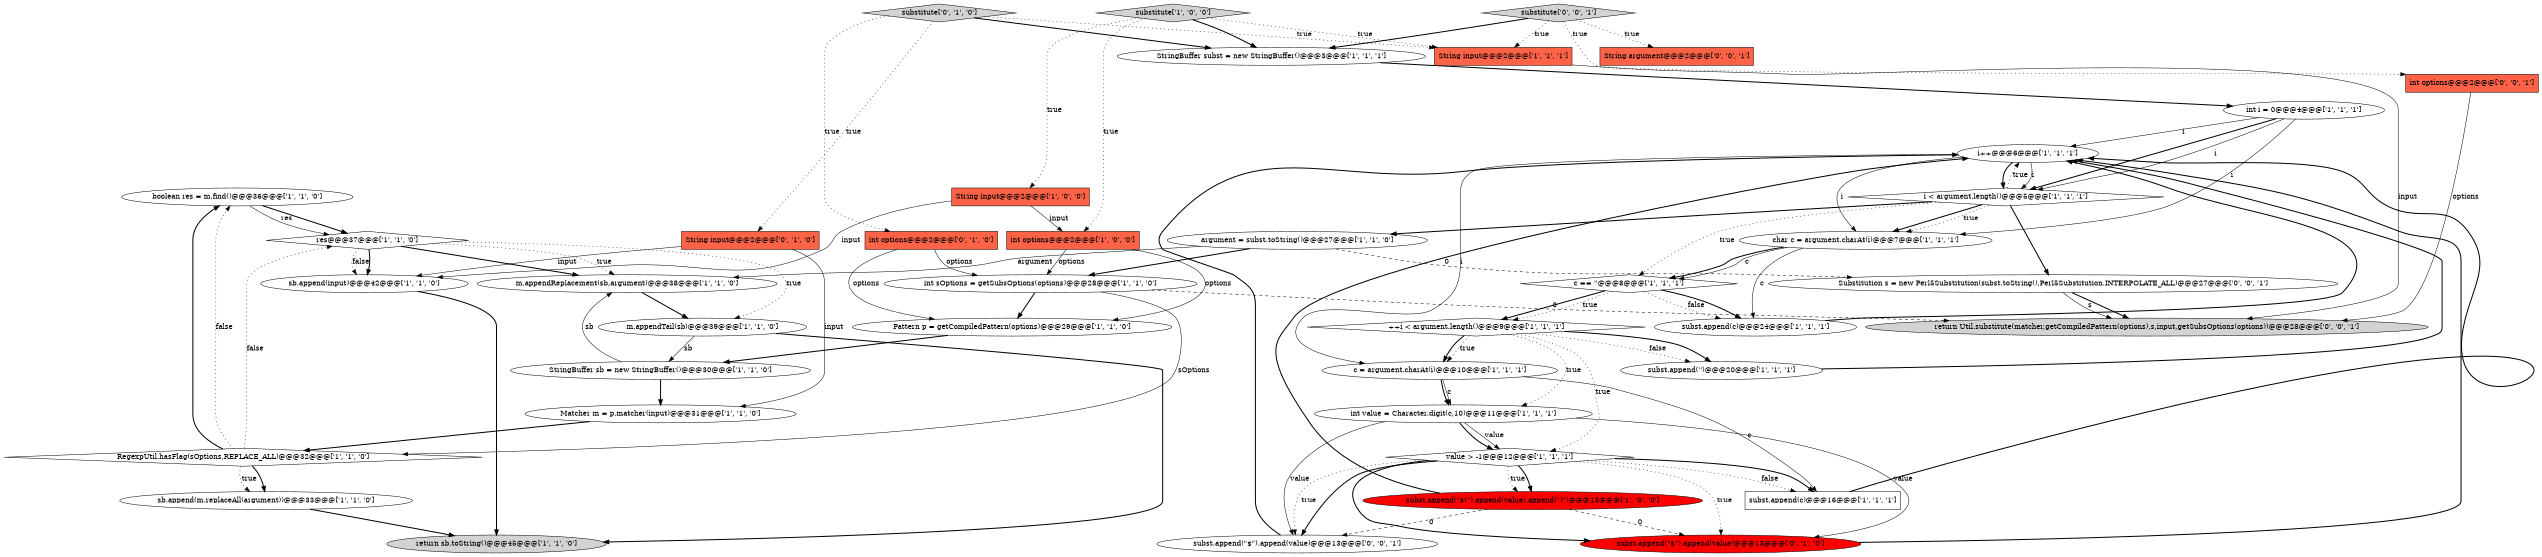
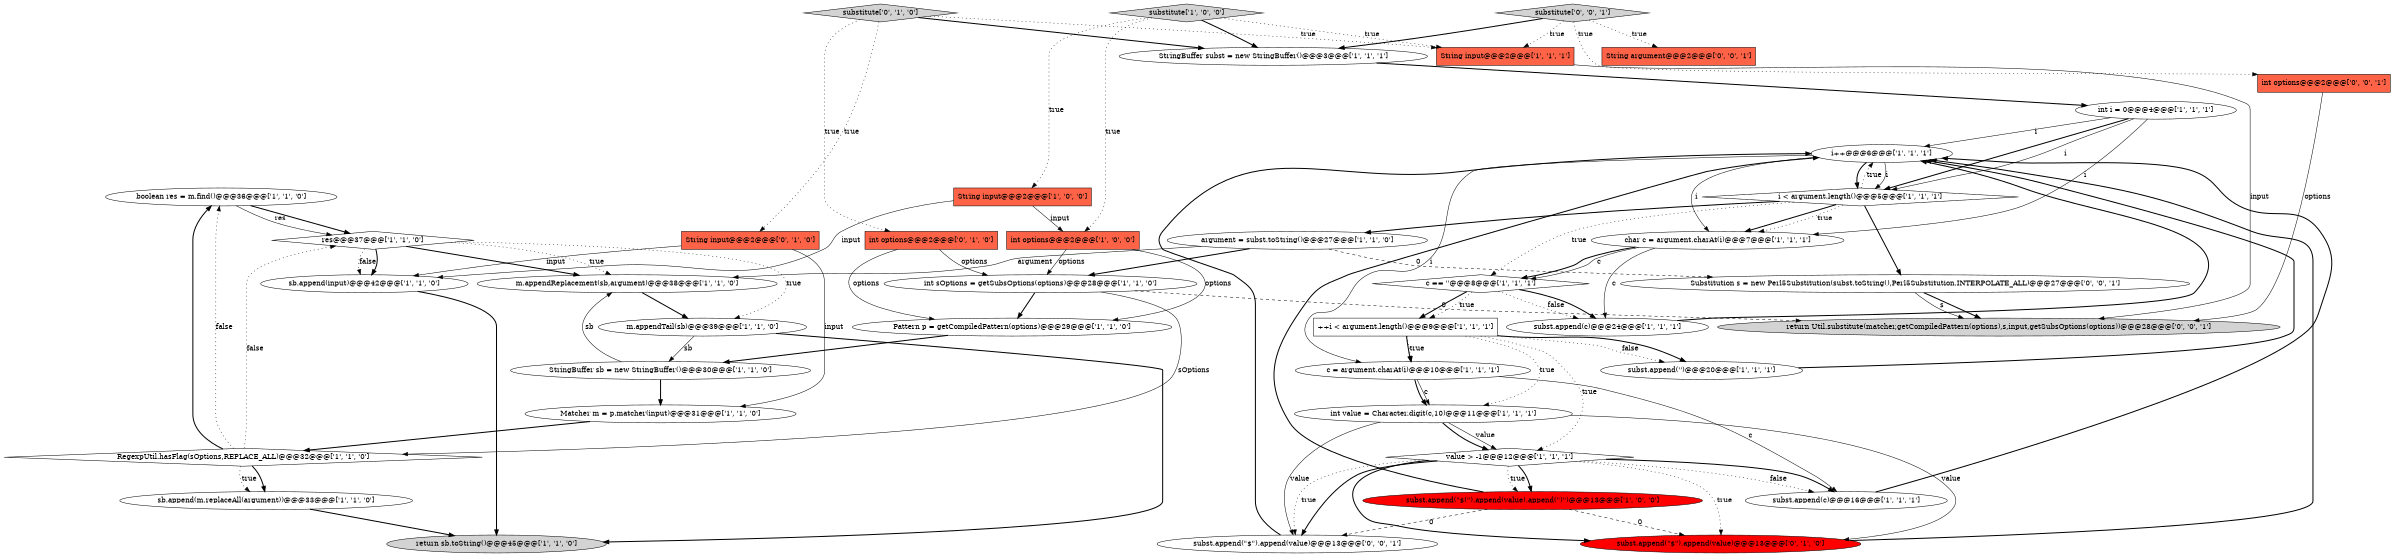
node "++i < argument.length()@@@9@@@['1', '1', '1']": shape diamond -> box
node "subst.append(c)@@@16@@@['1', '1', '1']": shape box -> ellipse
